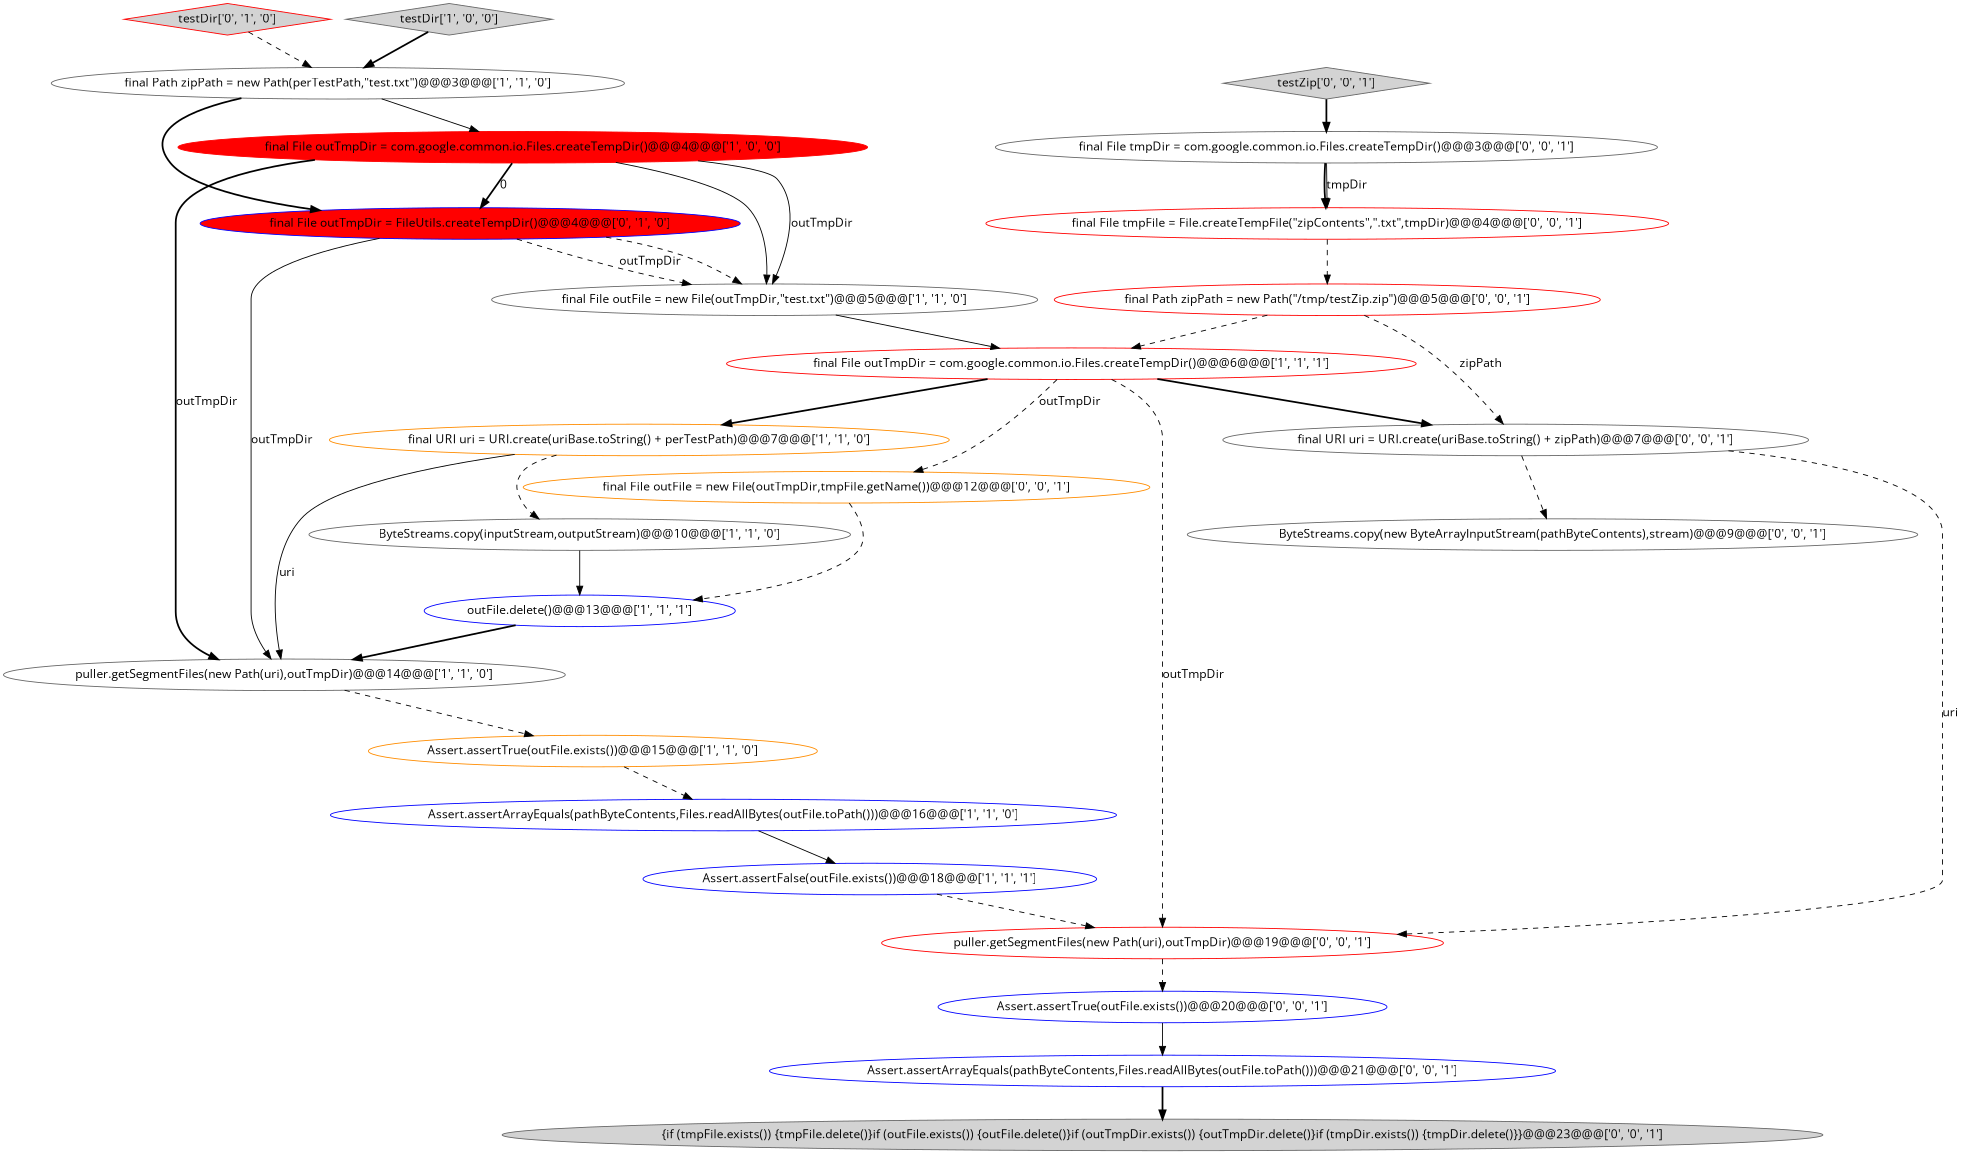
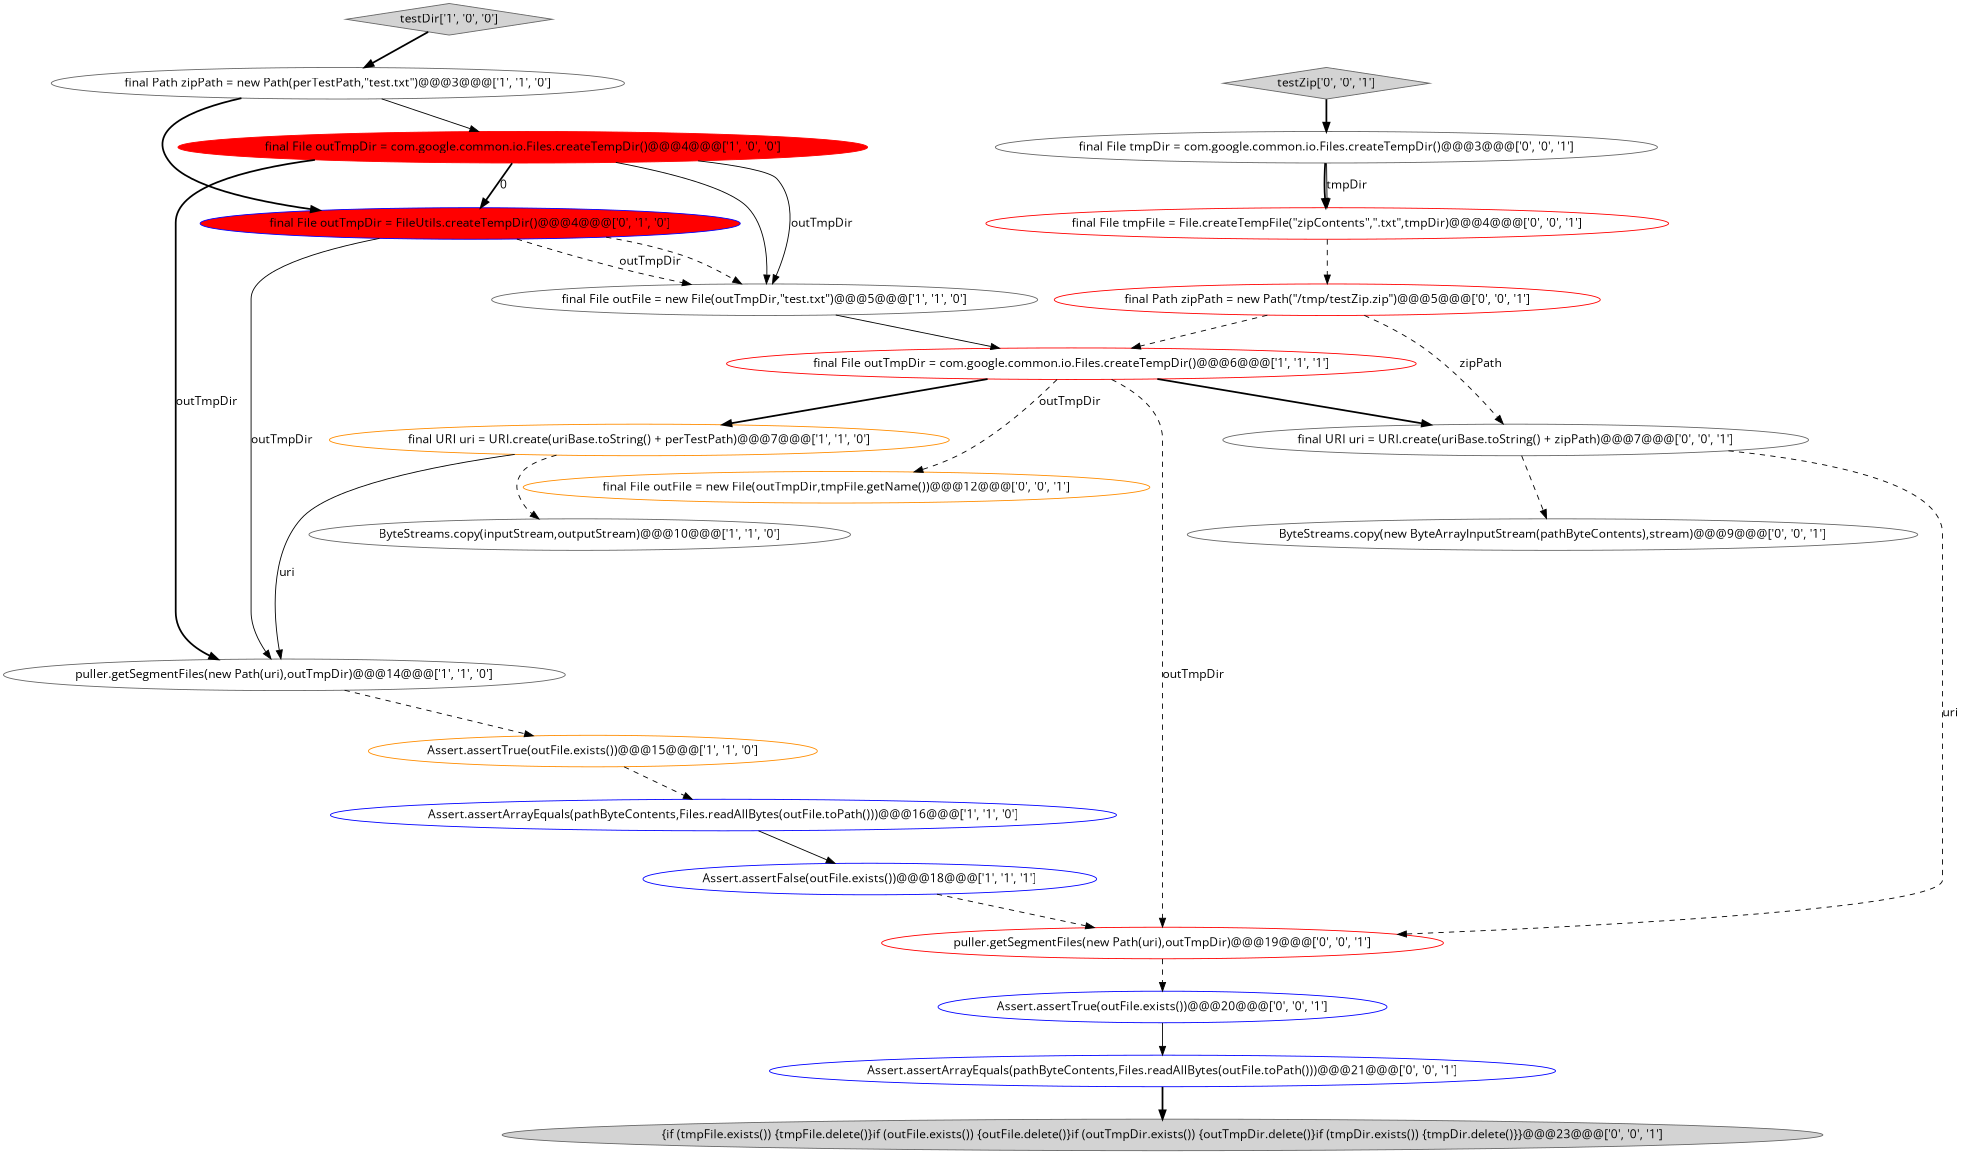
node "testDir['0', '1', '0']": removed
node "outFile.delete()@@@13@@@['1', '1', '1']": removed
